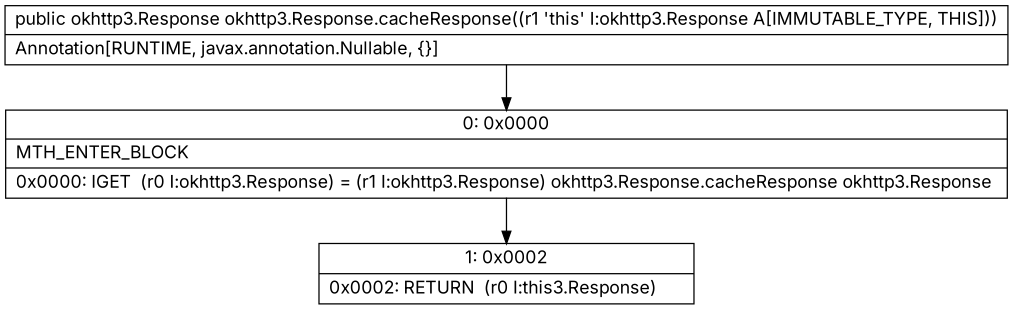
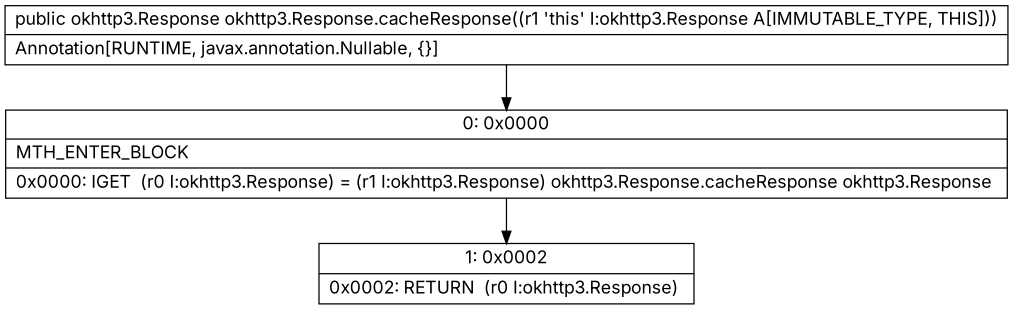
node "1: 0x0002": text "0x0002: RETURN  (r0 I:this3.Response)" -> "0x0002: RETURN  (r0 I:okhttp3.Response)"
